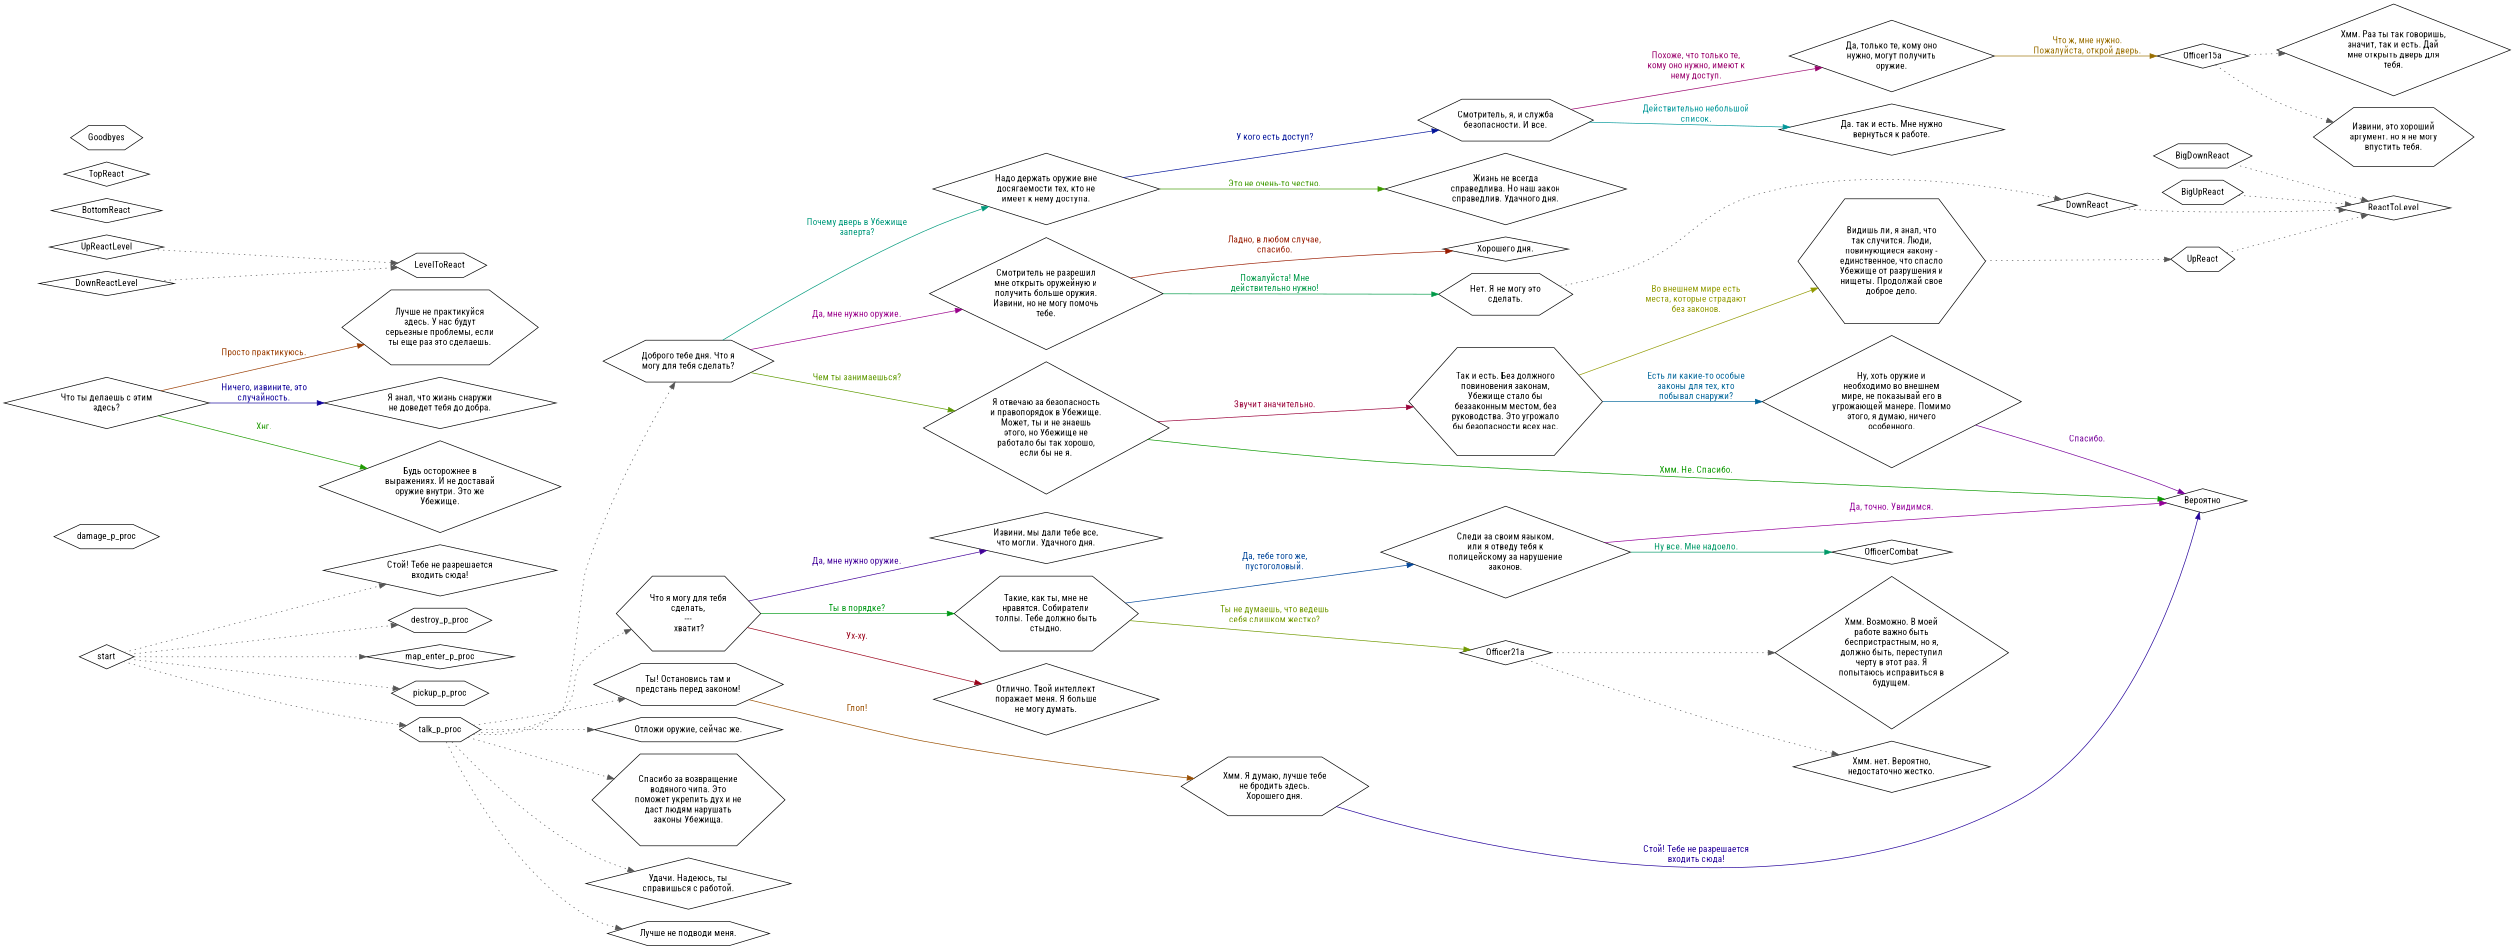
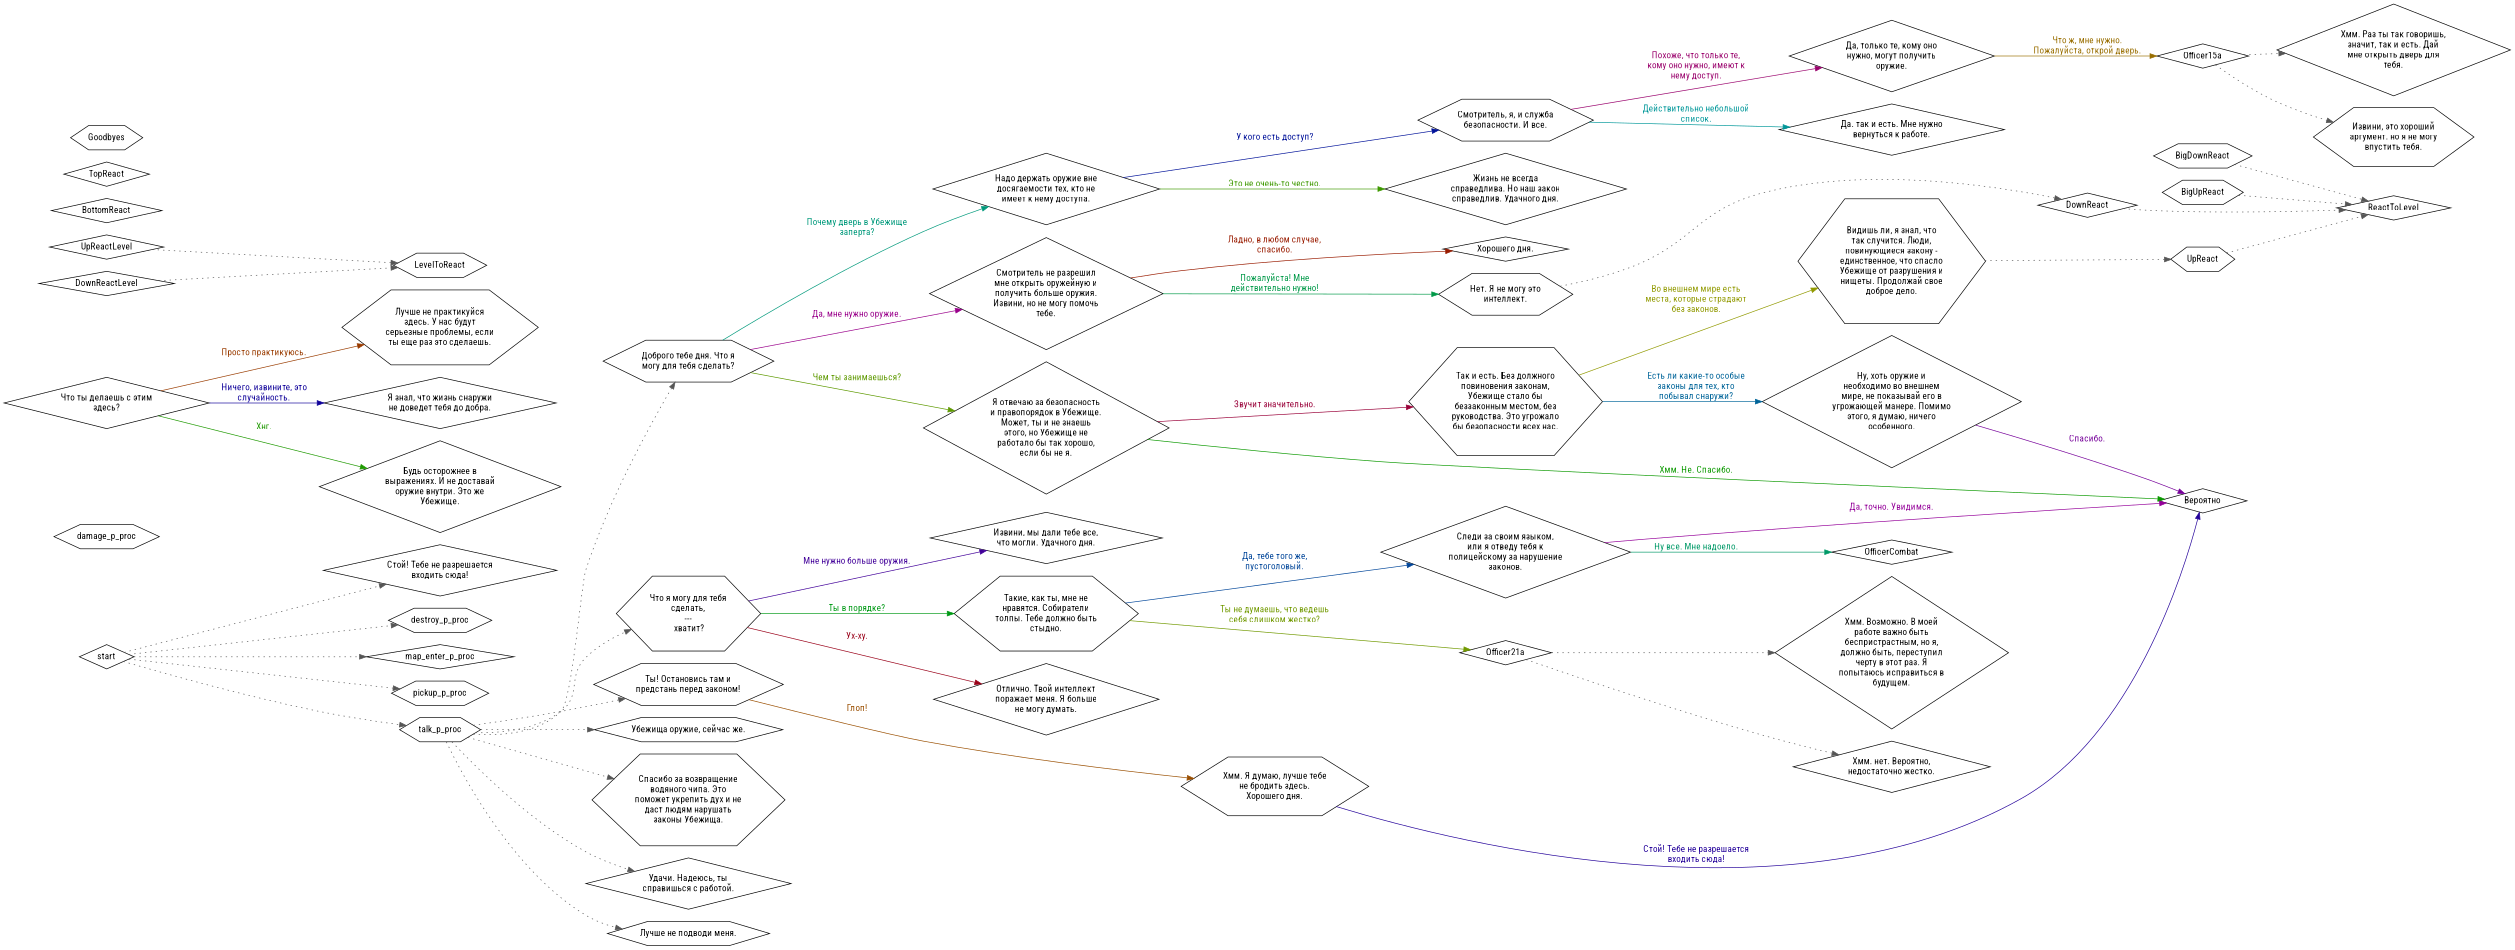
node "Нет. Я не могу это сделать.": label "Нет. Я не могу это сделать." -> "Нет. Я не могу это интеллект."
edge "Что я могу для тебя сделать, --- хватит?" -> "Извини, мы дали тебе все, что могли. Удачного дня.": label "Да, мне нужно оружие." -> "Мне нужно больше оружия."
node "Отложи оружие, сейчас же.": label "Отложи оружие, сейчас же." -> "Убежища оружие, сейчас же."
